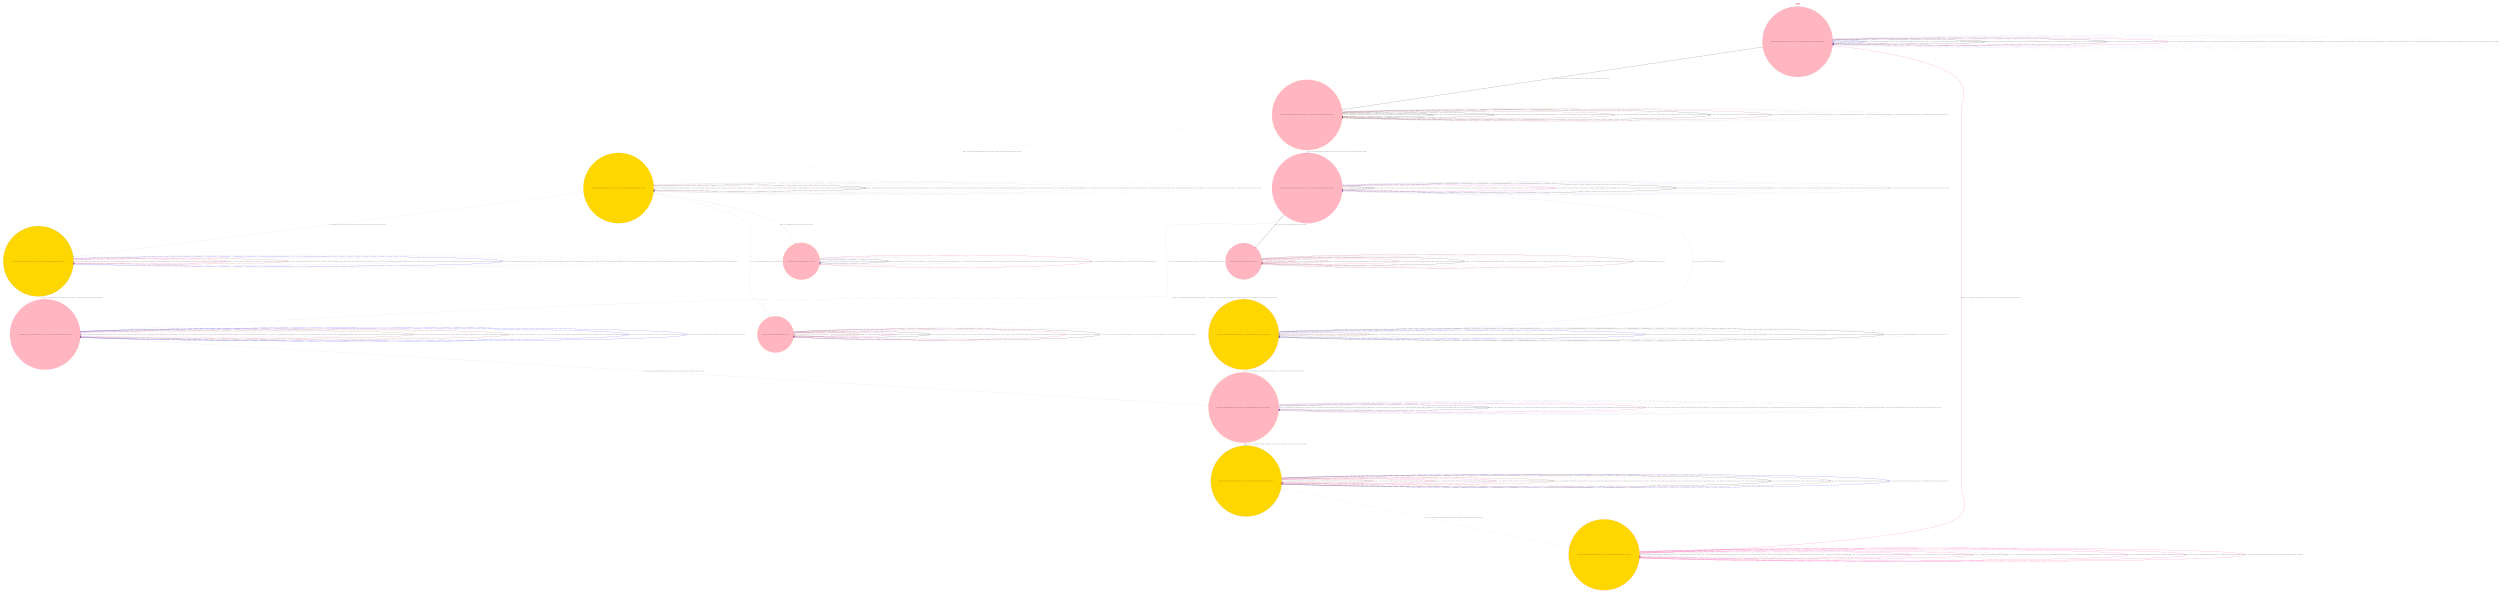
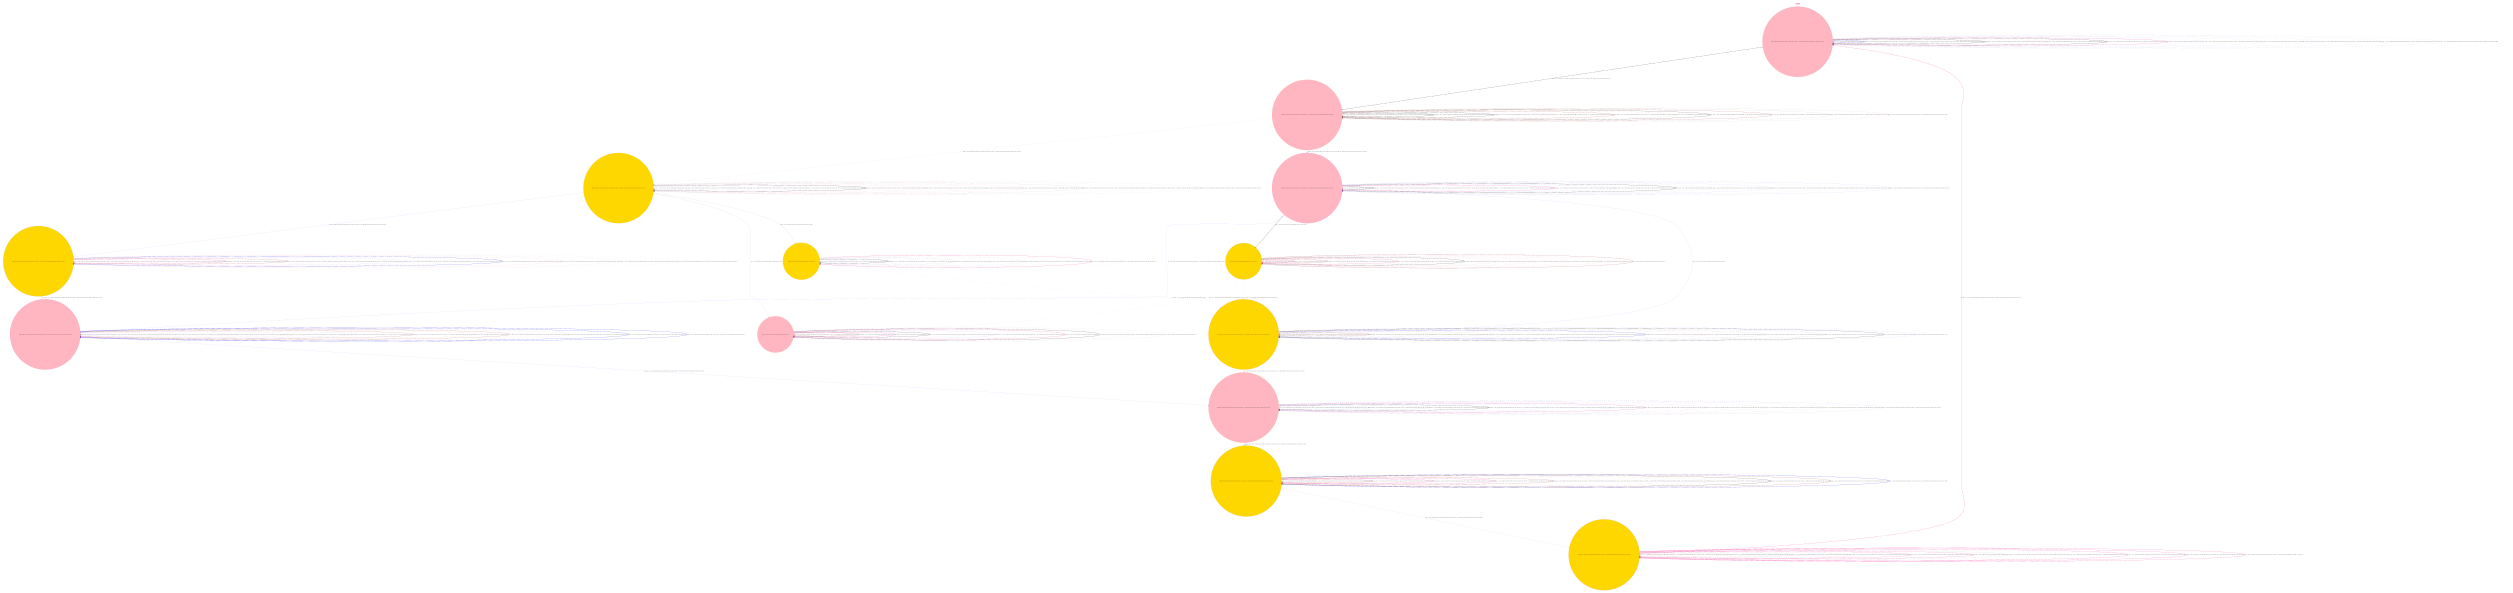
node "12@[((EUR and COF and TEA and TON and not DOL and not CAP))]": fillcolor lightpink -> gold
node "6@[((EUR and TEA and CAP and TON and not DOL and not COF))]": fillcolor lightpink -> gold
